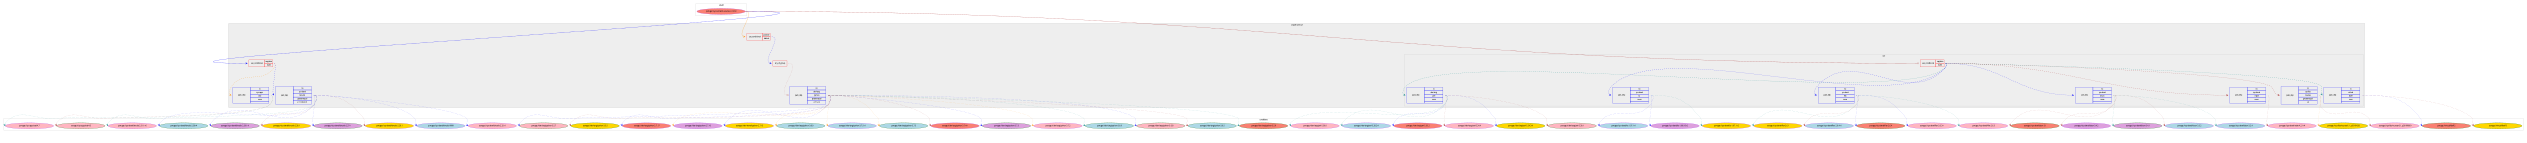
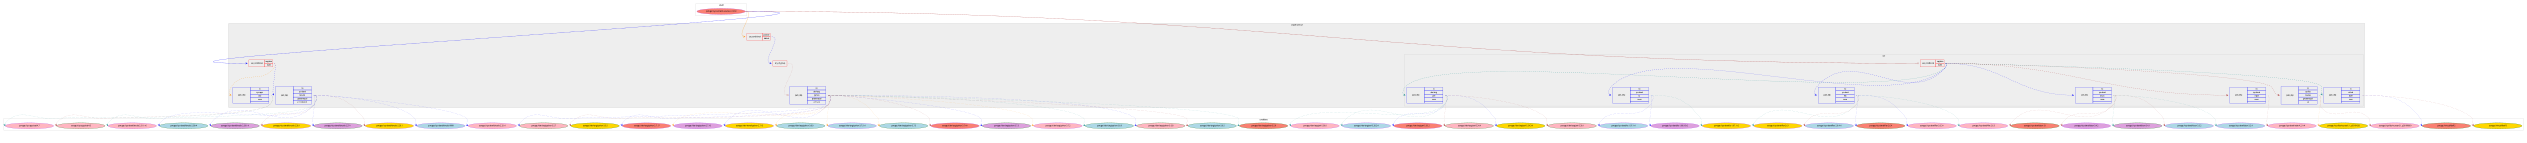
node "portage://dev-lang/perl-5.24.4": color purple -> darkgreen
